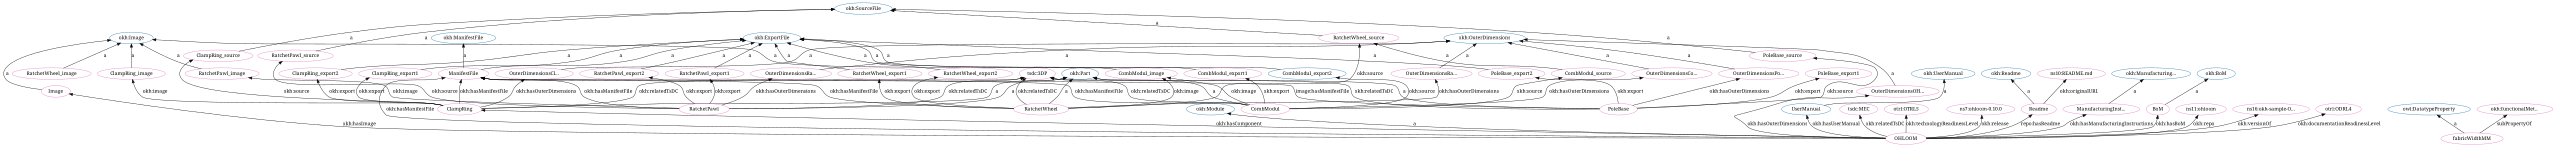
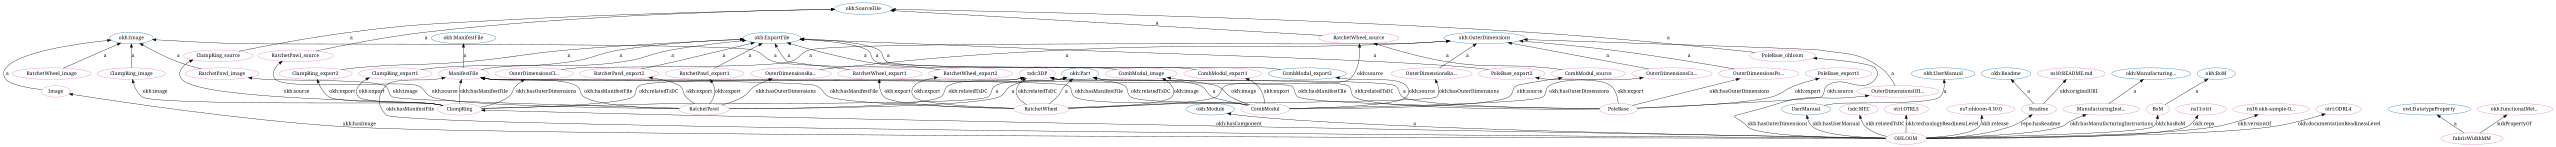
node "PoleBase_source": label "PoleBase_source" -> "PoleBase_ohloom"
edge "PoleBase" -> "ManifestFile": label "image:hasManifestFile" -> "okh:hasManifestFile"
node "ns11:ohloom": label "ns11:ohloom" -> "ns11:otrl"
